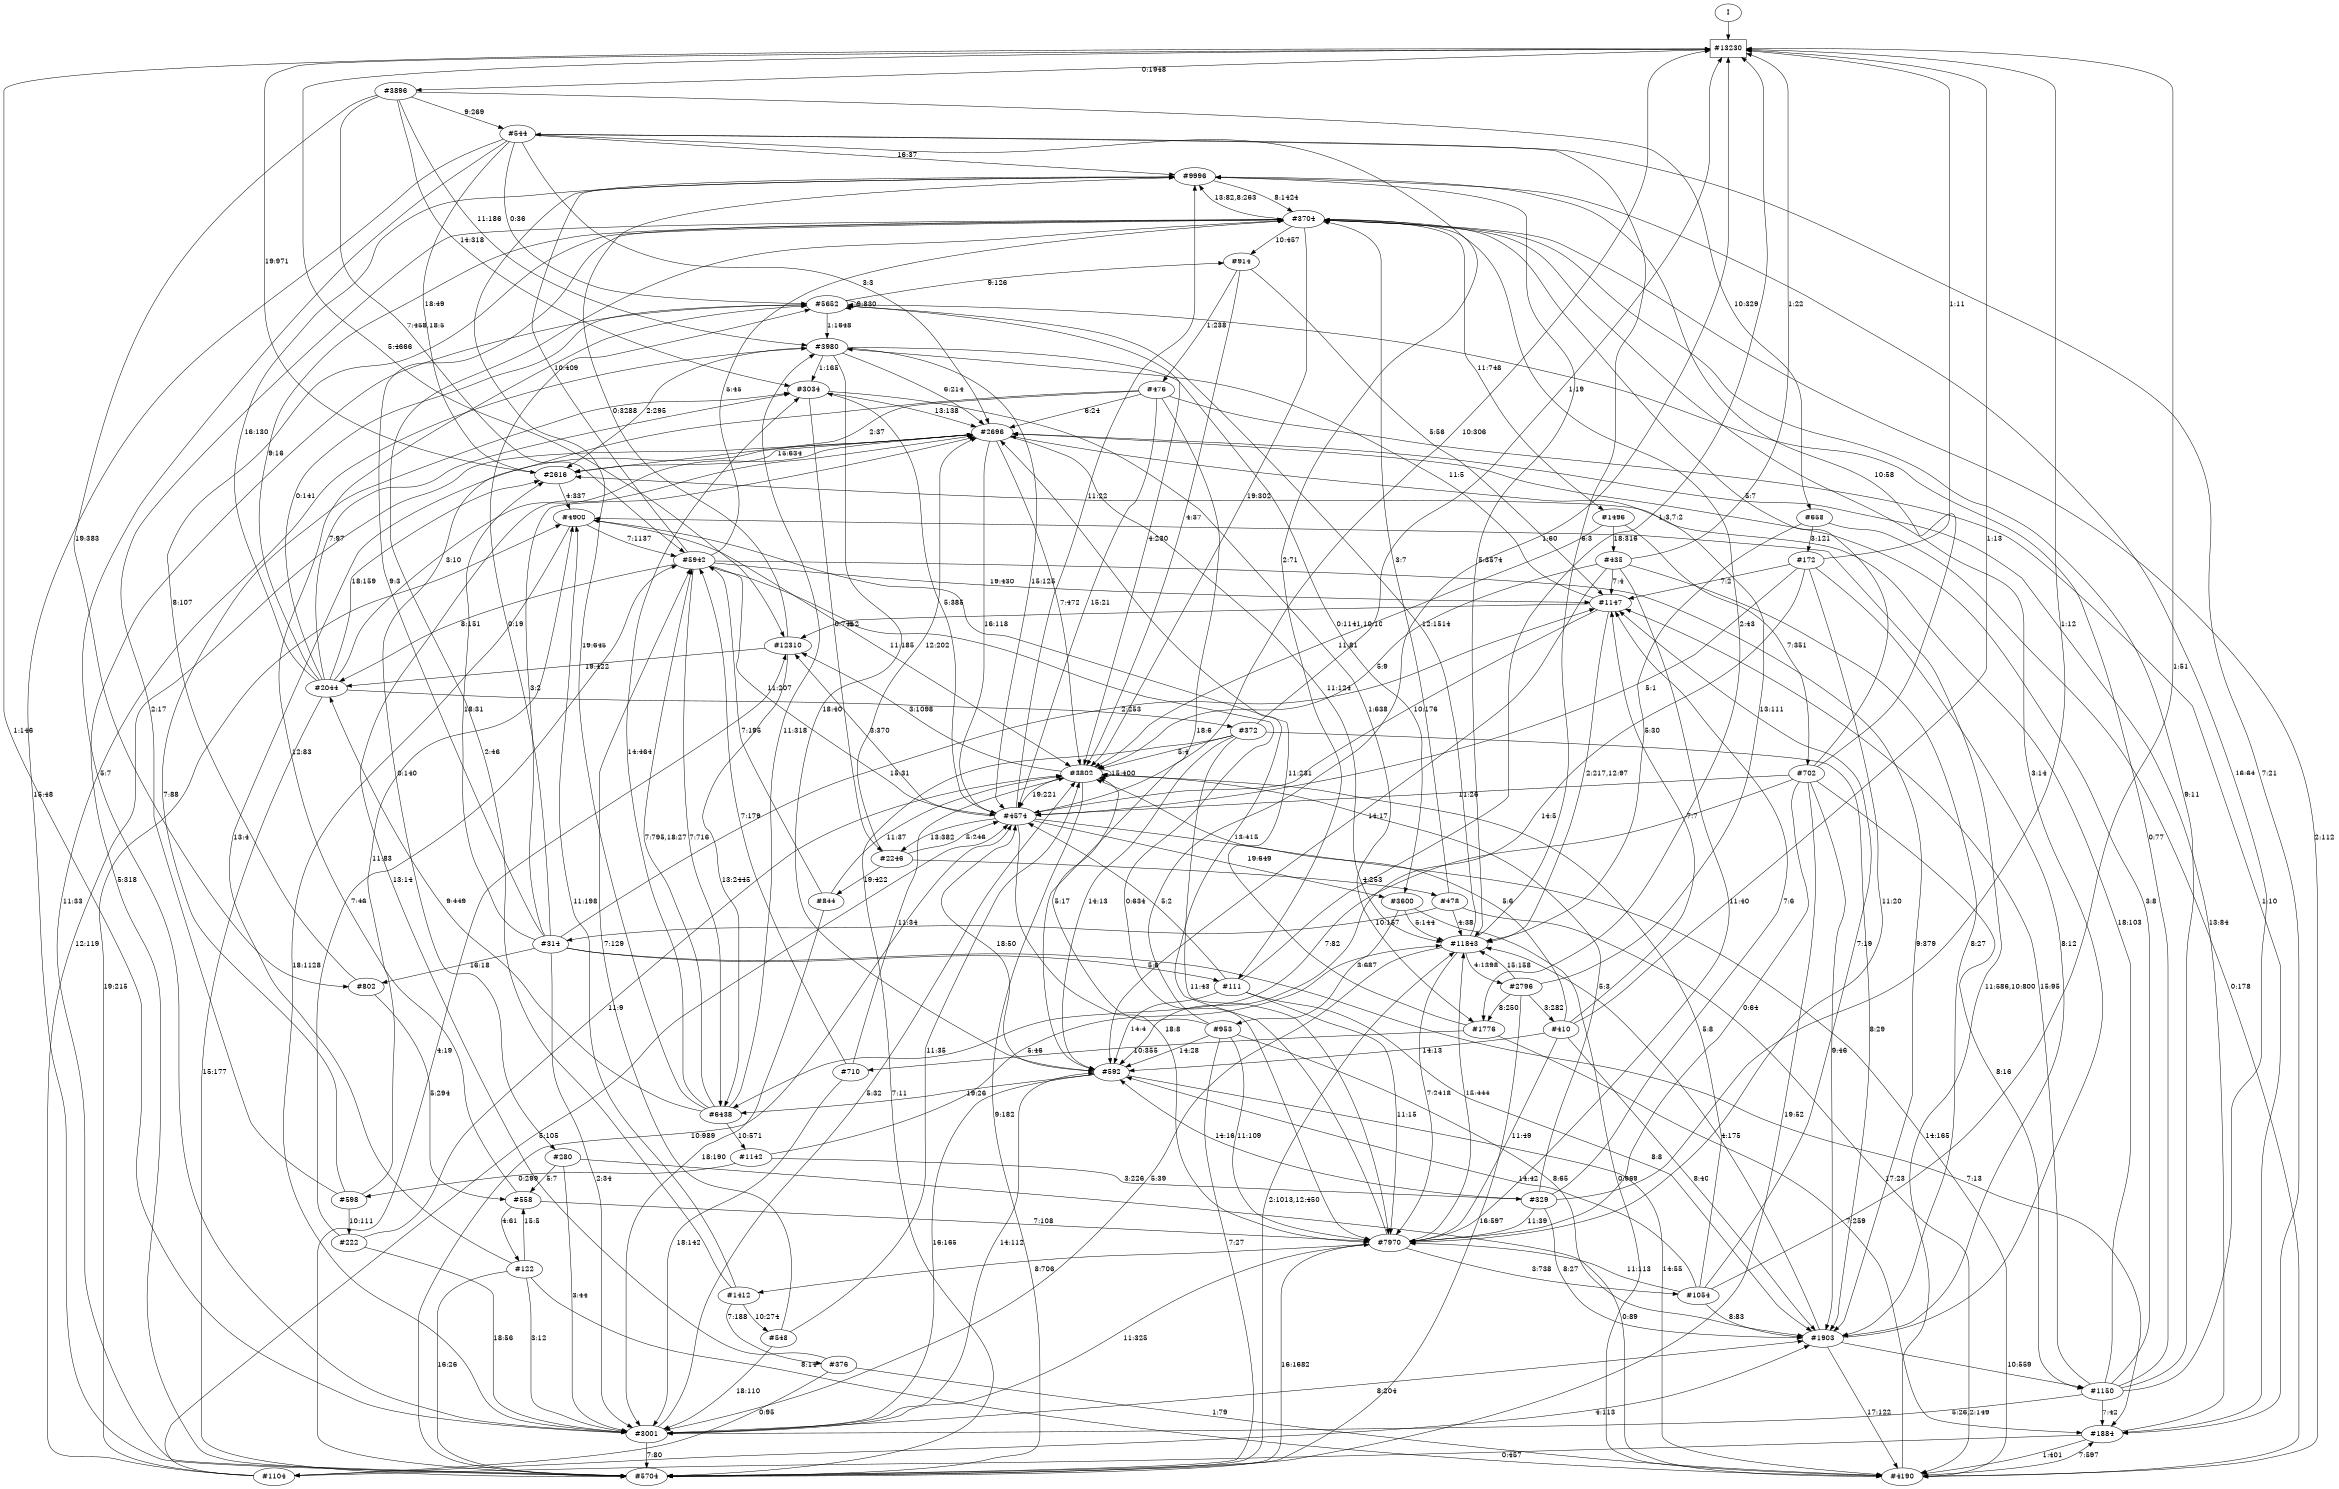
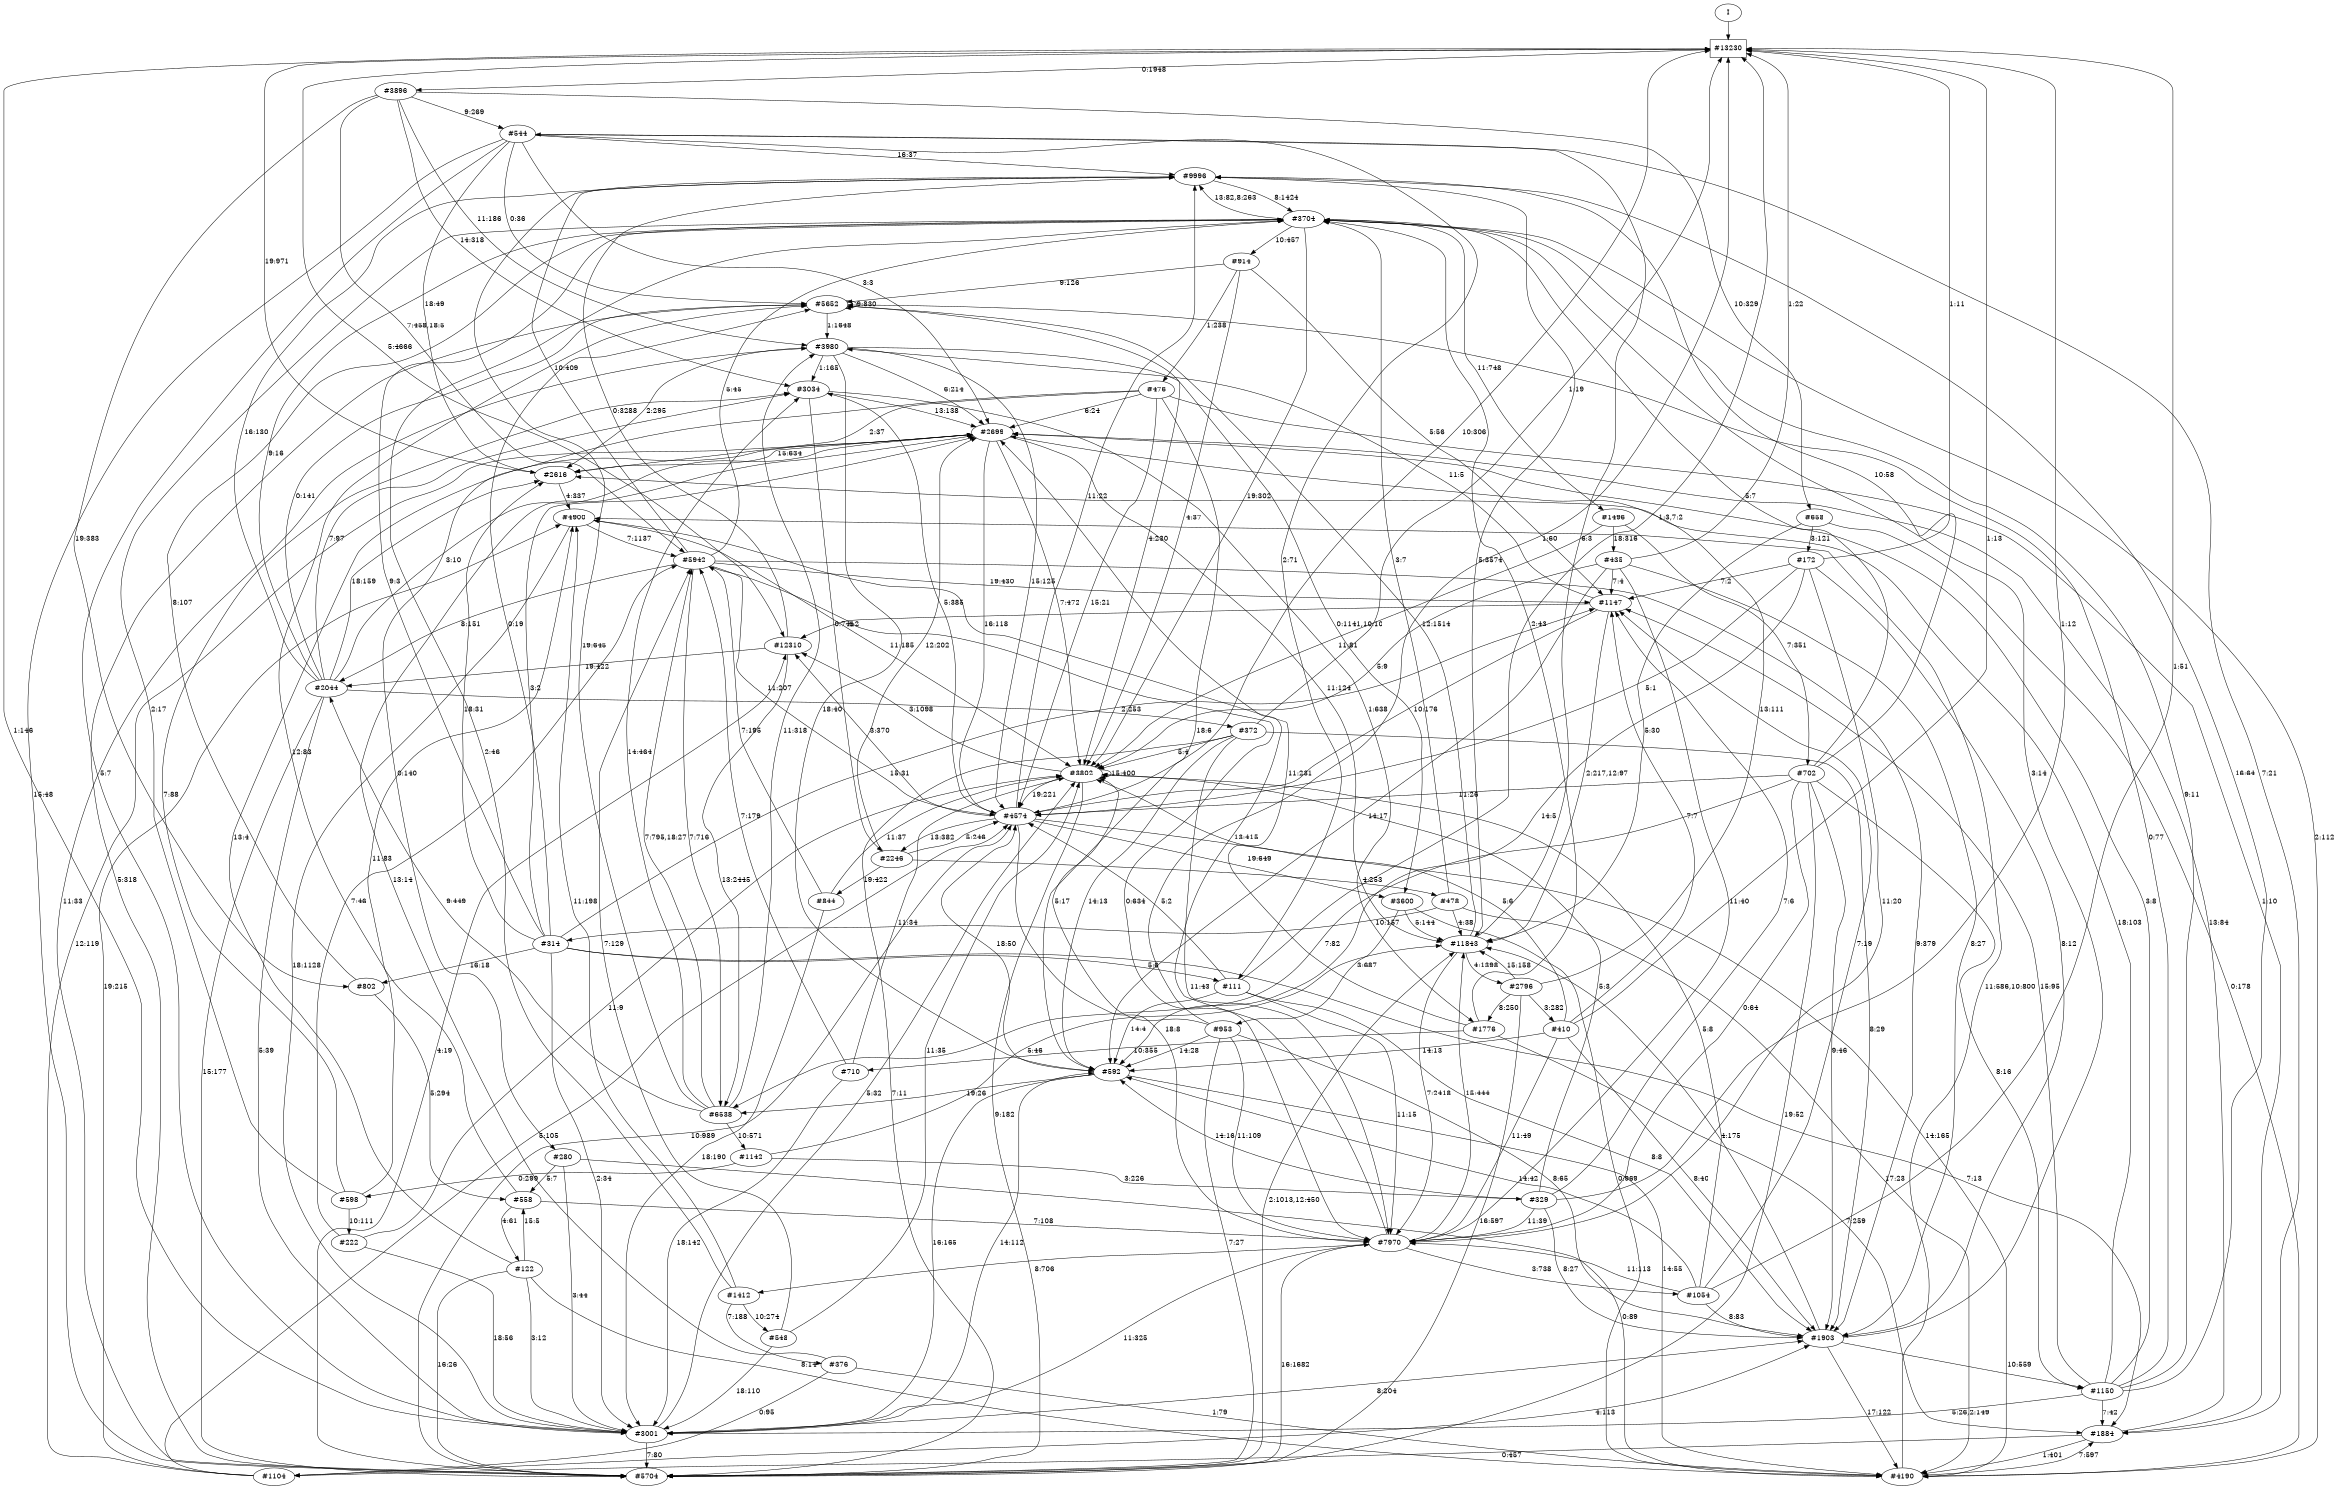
edge "#5652" -> "#914": reversed
node "#2696": label "#2696" -> "#2699"
edge "#3704" -> "#1776": reversed
node "#6438": label "#6438" -> "#6538"
edge "#11843" -> "#3001": now "#2044" -> "#3001"
